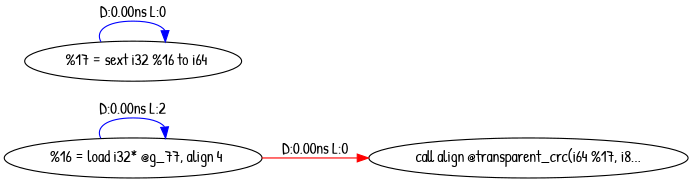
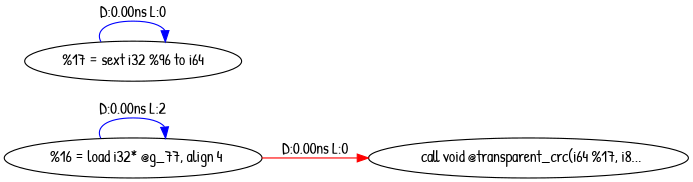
node "%17 = sext i32 %16 to i64": label "%17 = sext i32 %16 to i64" -> "%17 = sext i32 %96 to i64"
node "call align @transparent_crc(i64 %17, i8...": label "call align @transparent_crc(i64 %17, i8..." -> "call void @transparent_crc(i64 %17, i8..."
